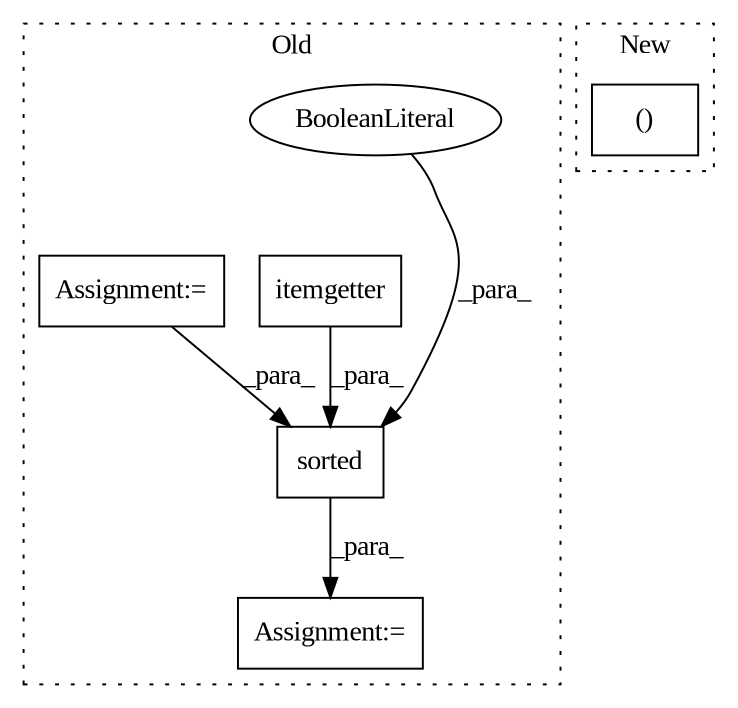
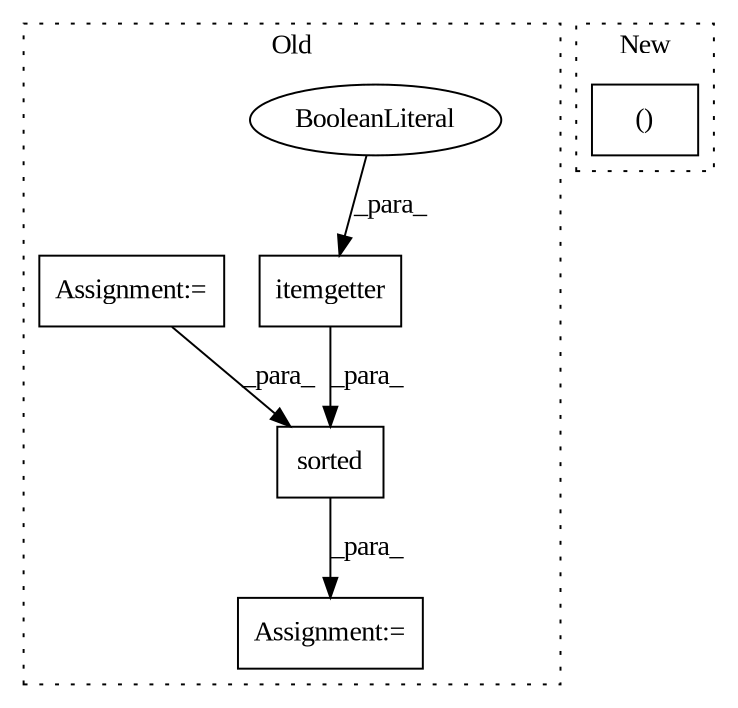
edge "BooleanLiteral" -> "sorted": now "BooleanLiteral" -> "itemgetter"
